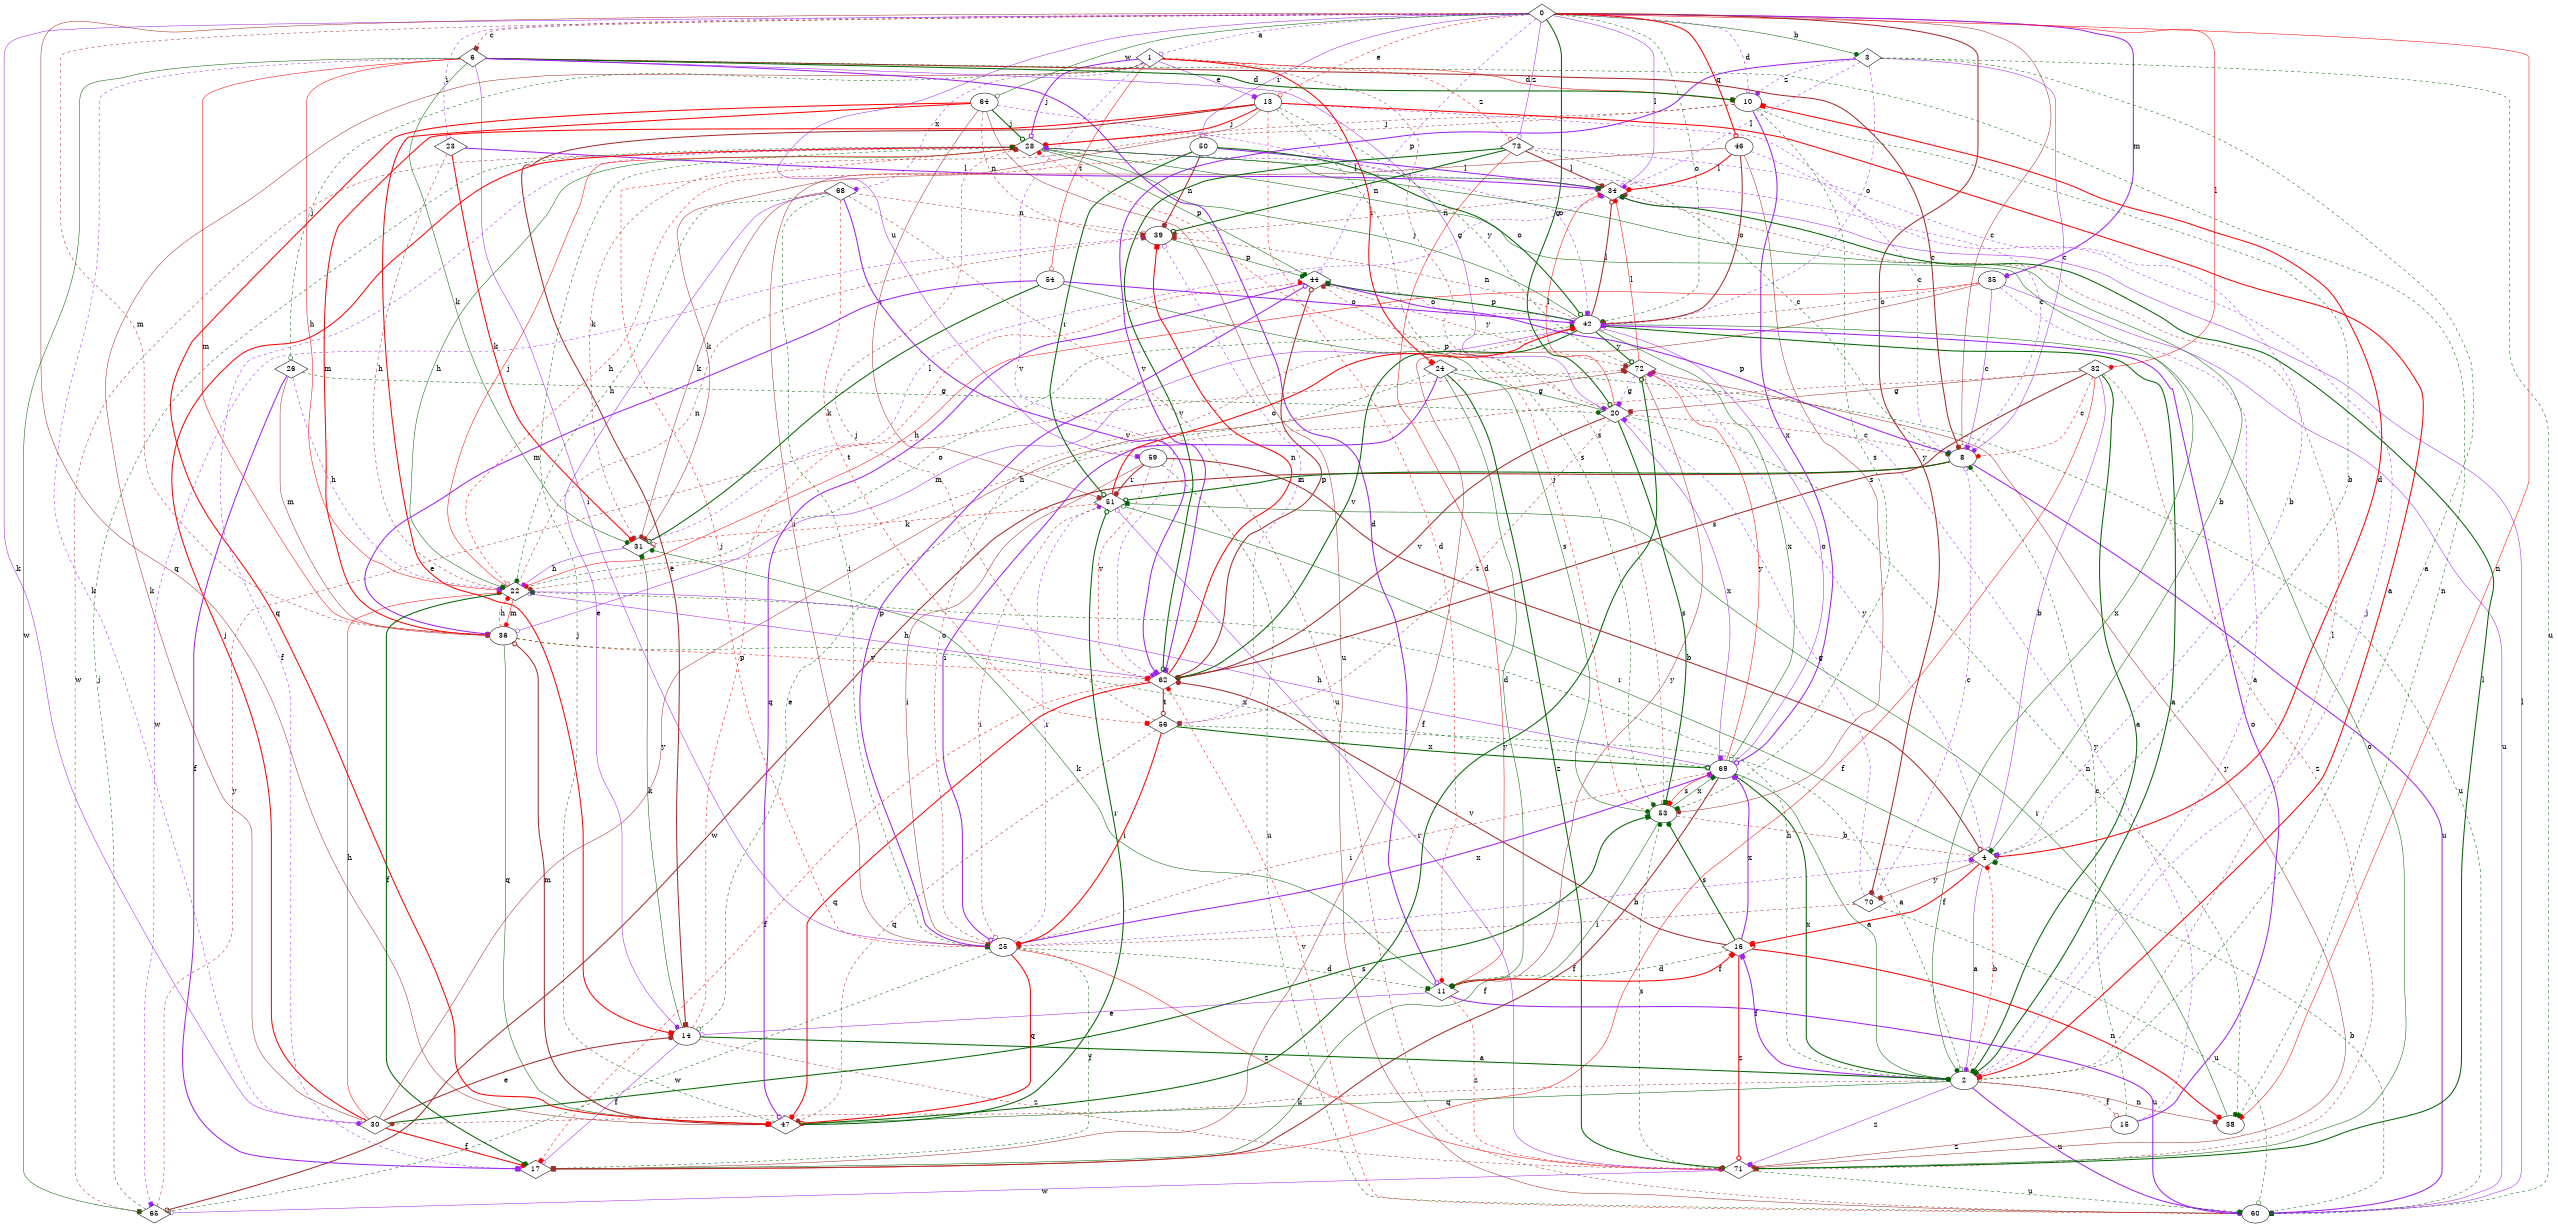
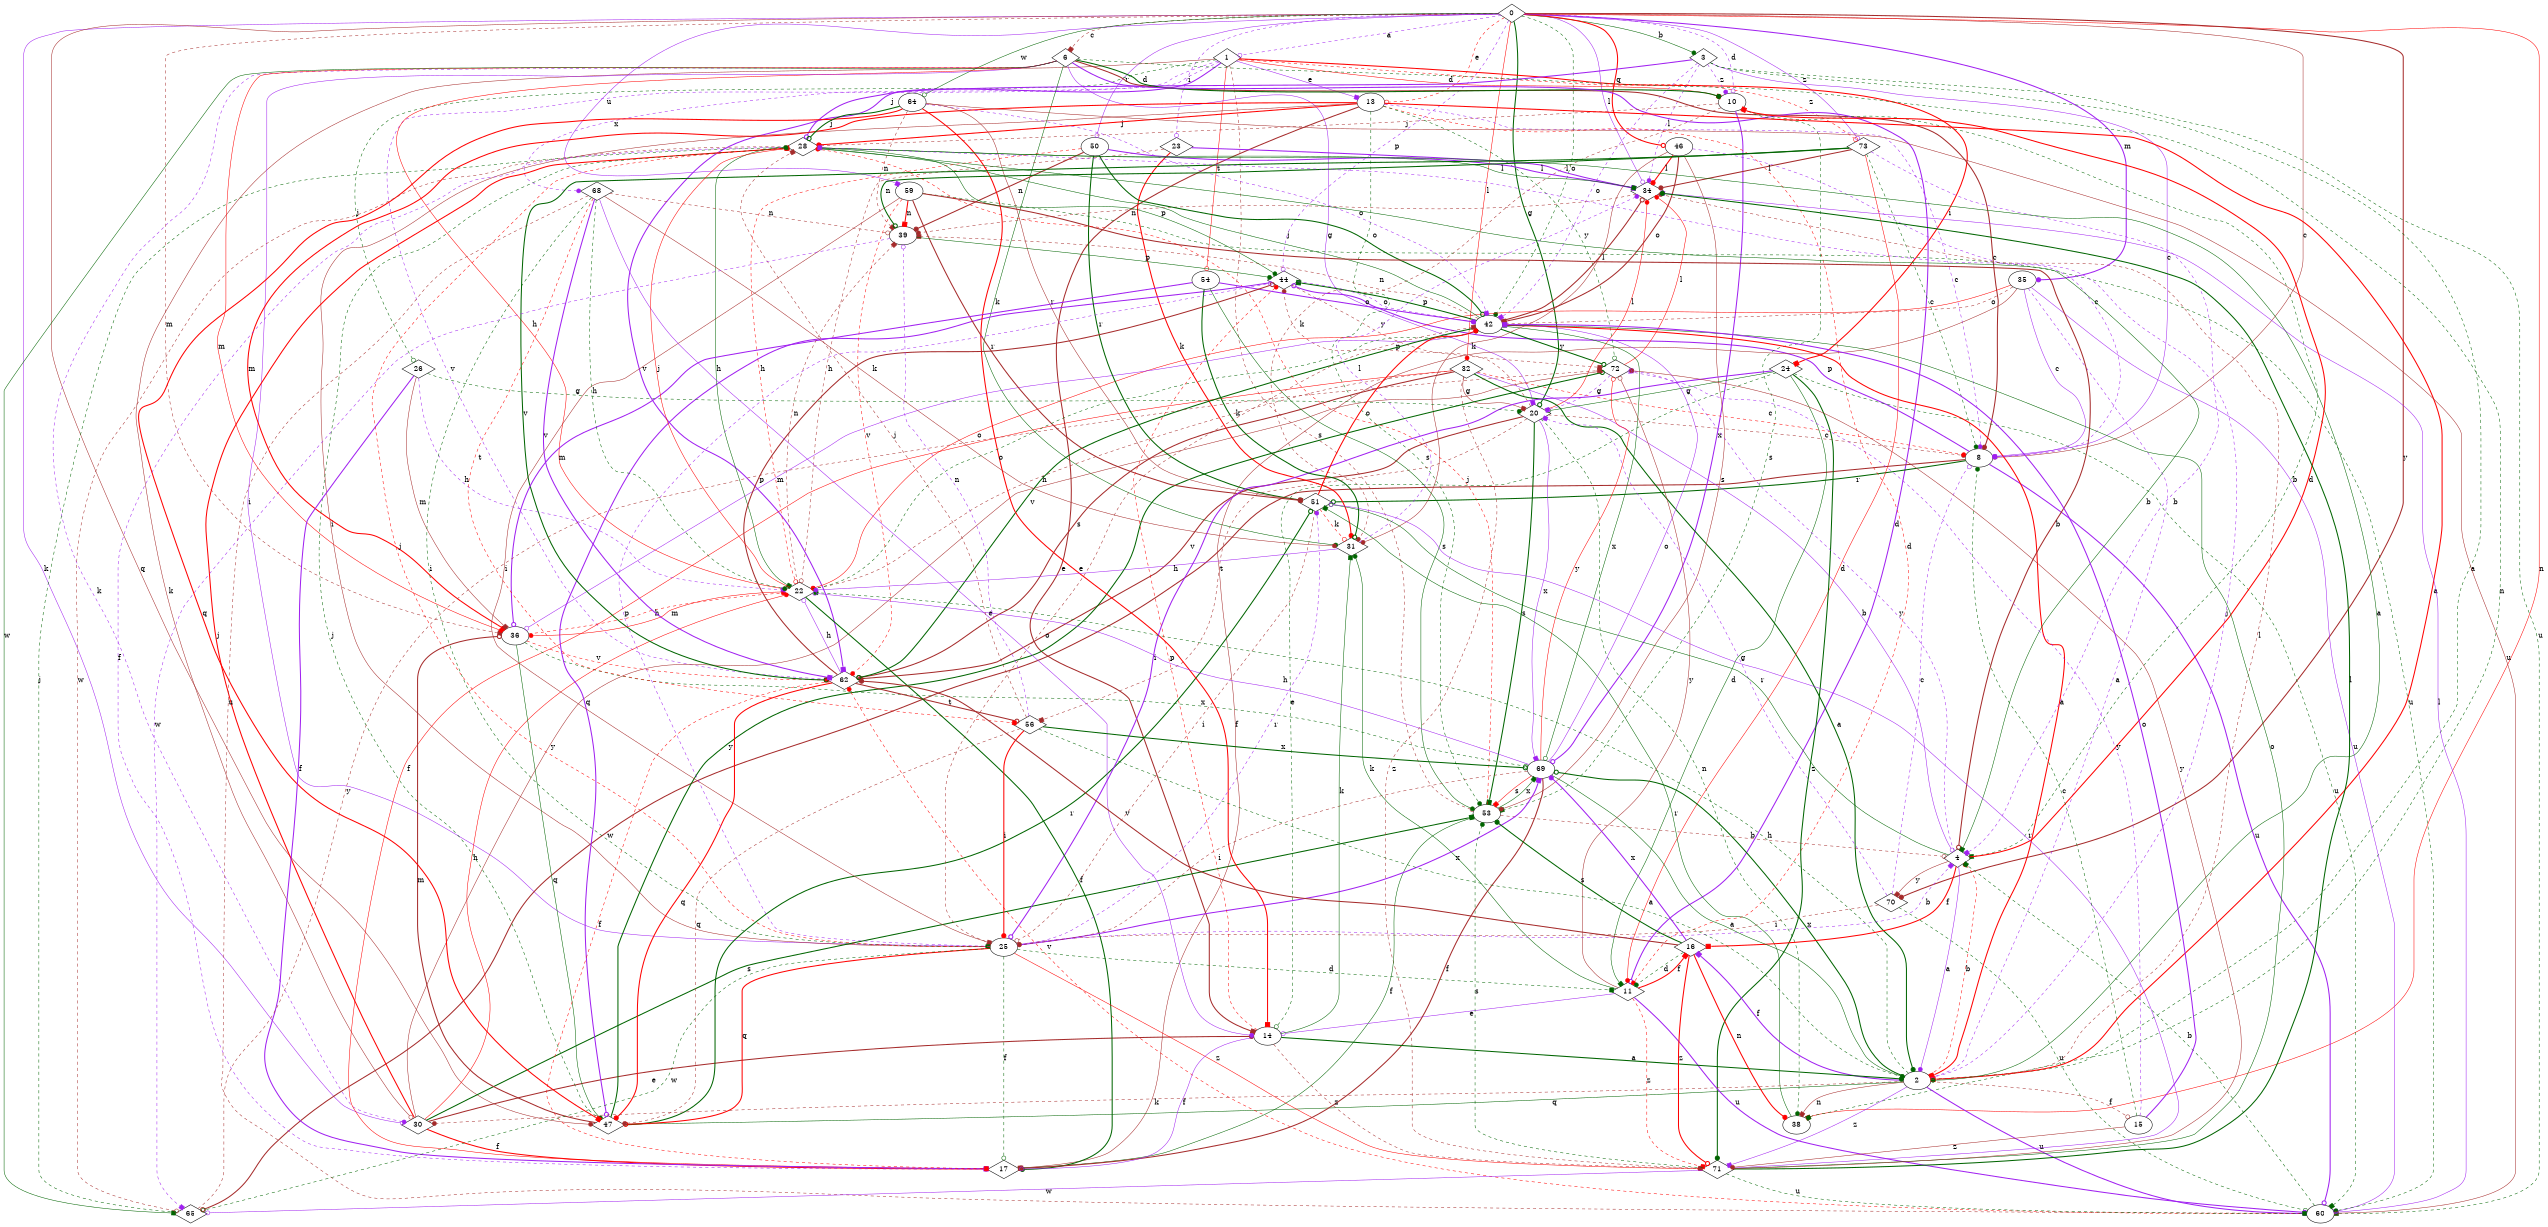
edge "35" -> "22": label "h" -> "o"
edge "62" -> "39": now "59" -> "39"
edge "42" -> "2": color darkgreen -> red
edge "25" -> "44": style bold -> dashed
edge "28" -> "2": label "x" -> "a"
